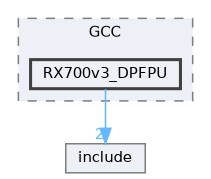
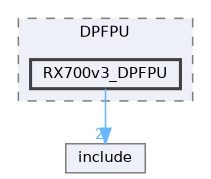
cluster "GCC": label "GCC" -> "DPFPU"
